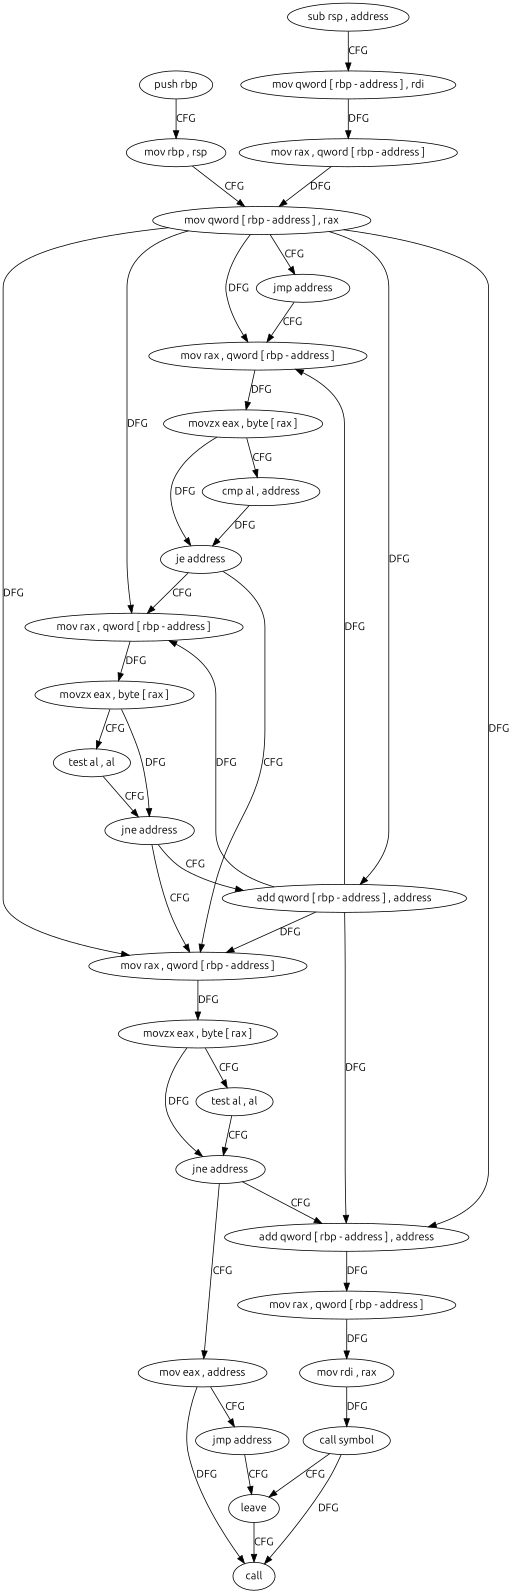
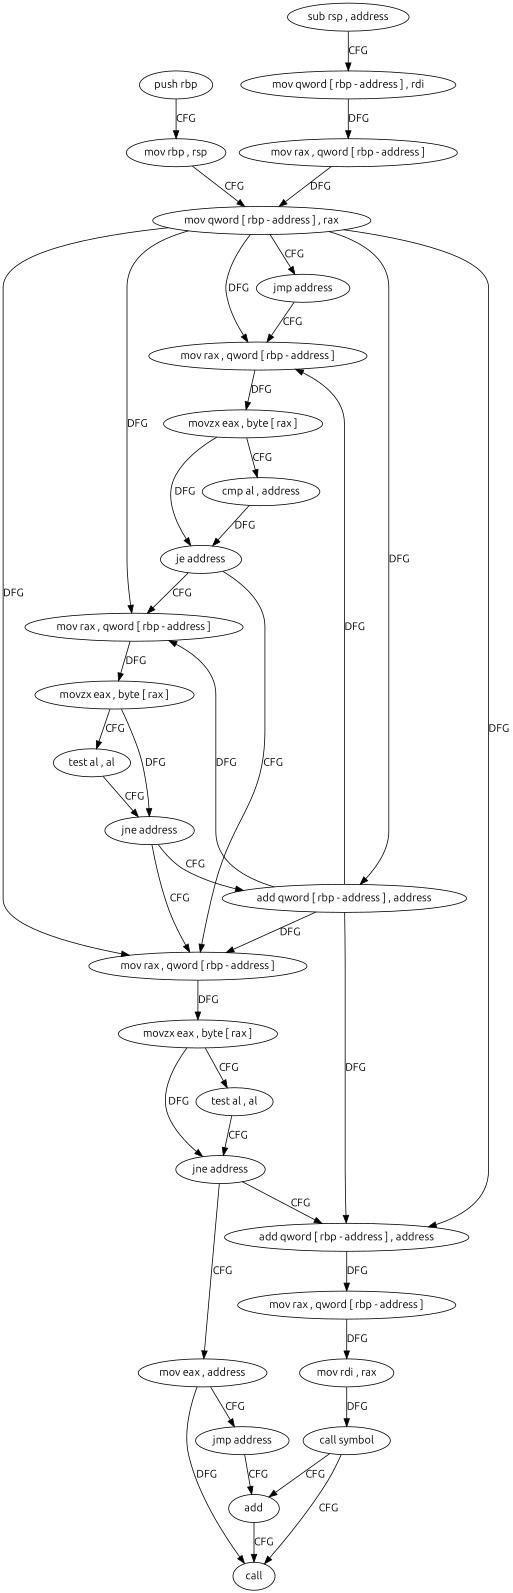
node "leave": label "leave" -> "add"
edge "call symbol" -> "call": label "DFG" -> "CFG"
